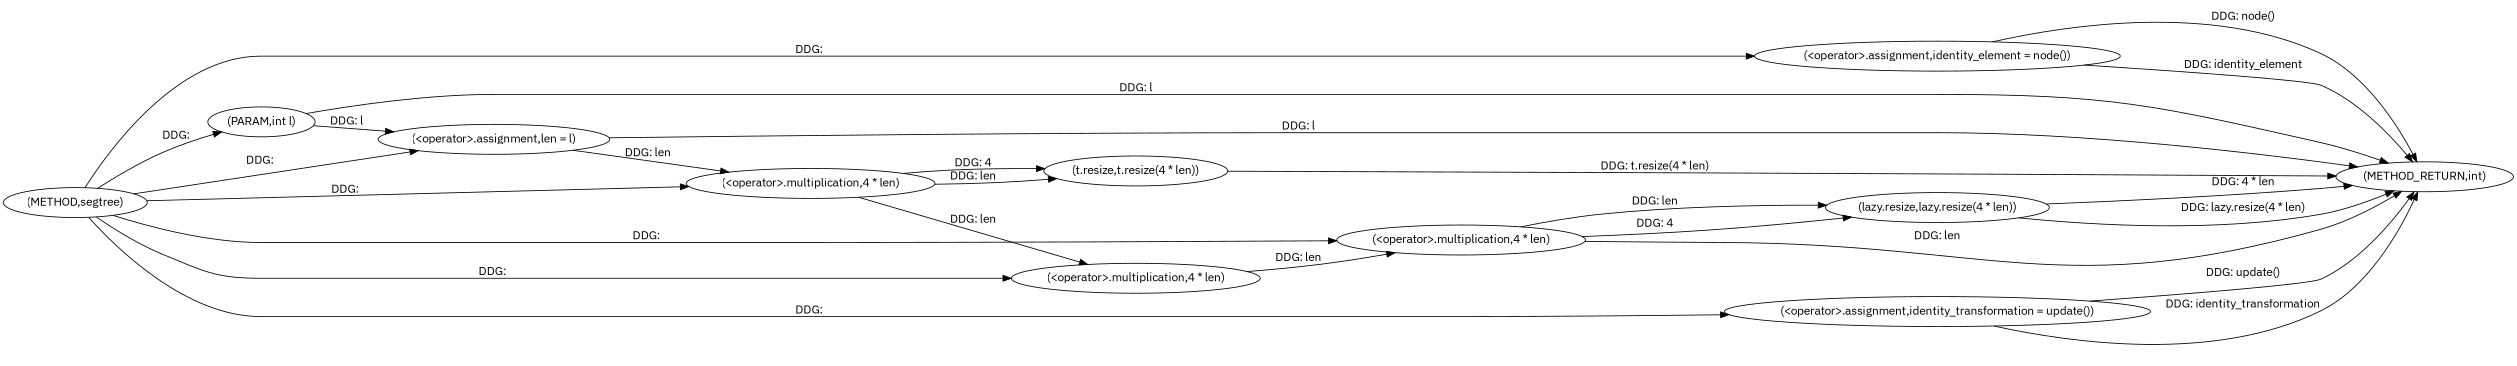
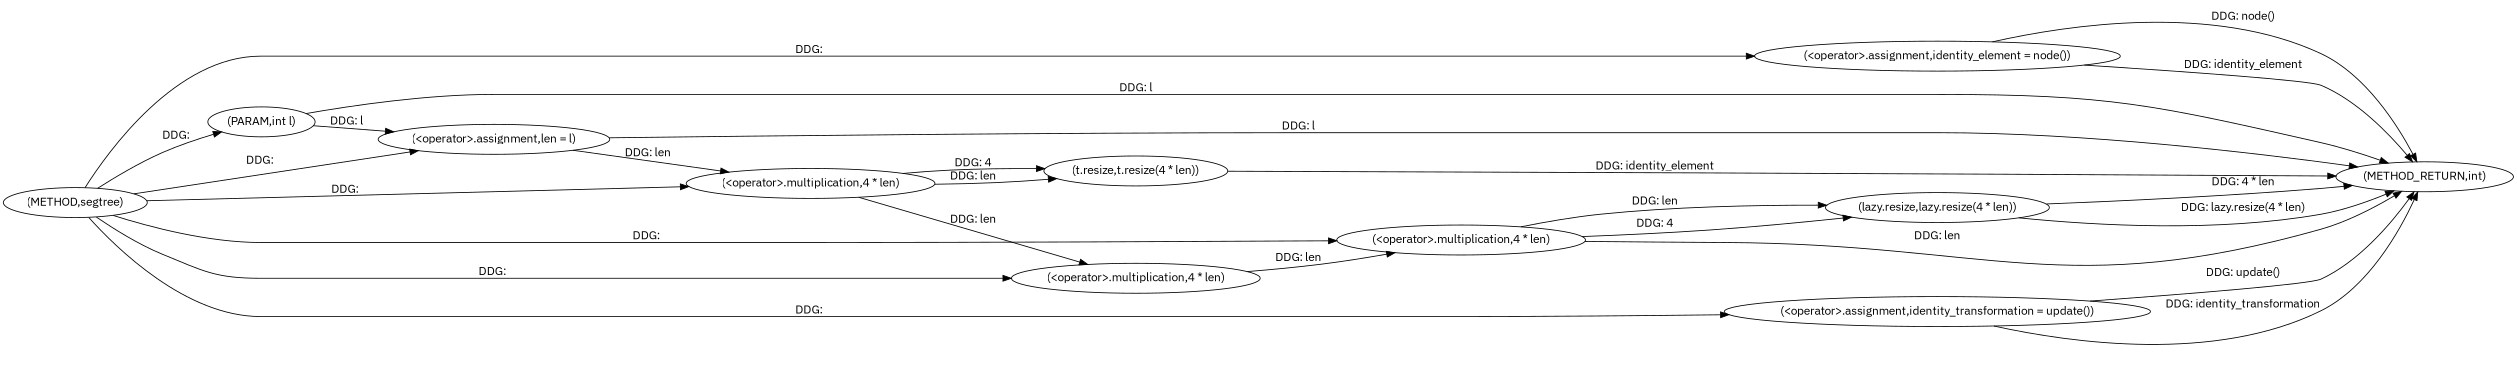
edge "(t.resize,t.resize(4 * len))" -> "(METHOD_RETURN,int)": label "DDG: t.resize(4 * len)" -> "DDG: identity_element"
